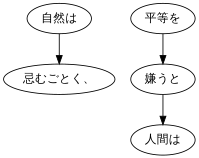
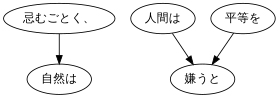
edge "自然は" -> "忌むごとく、": reversed
edge "嫌うと" -> "人間は": reversed
